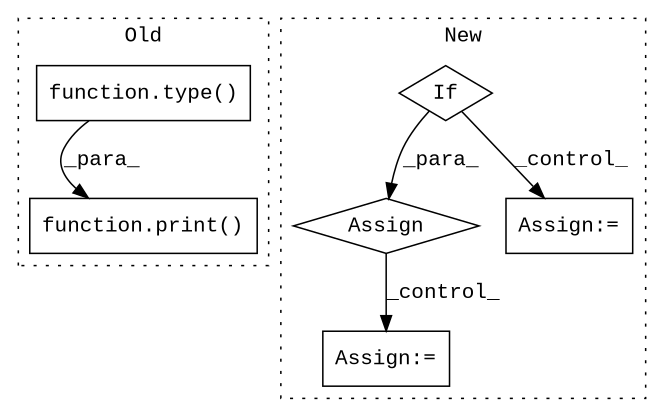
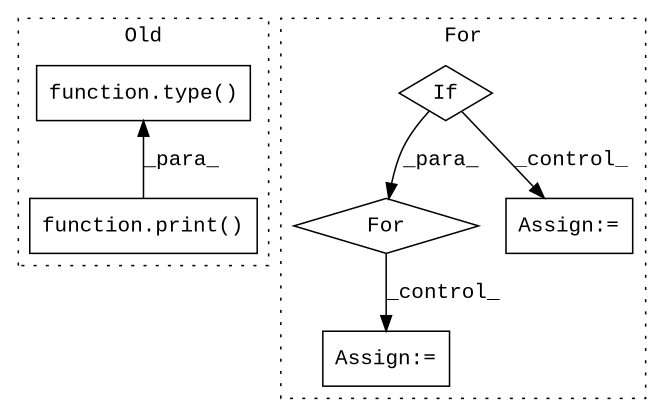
cluster "New": label "New" -> "For"
edge "function.type()" -> "function.print()": reversed
node "Assign": label "Assign" -> "For"
